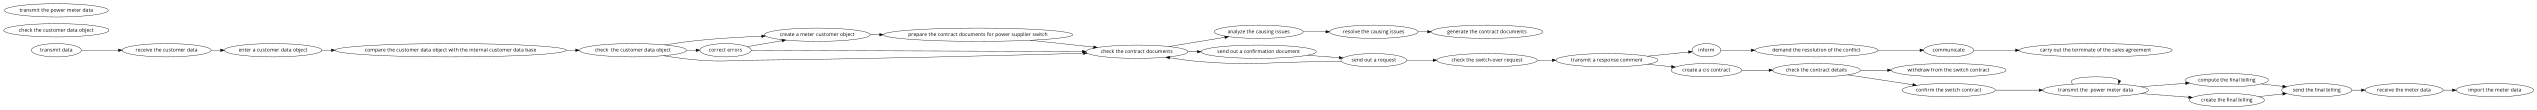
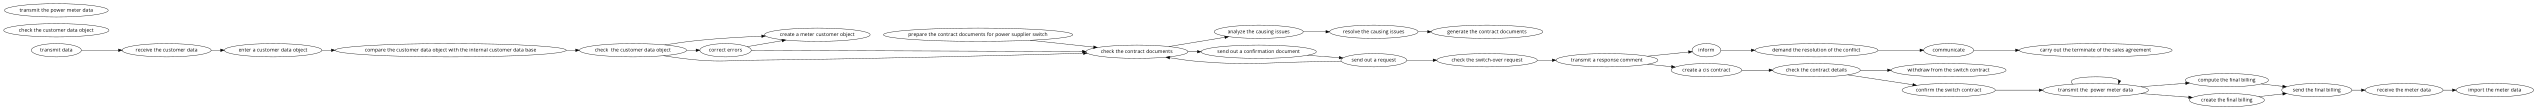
edge "create a meter customer object" -> "prepare the contract documents for power supplier switch": removed
